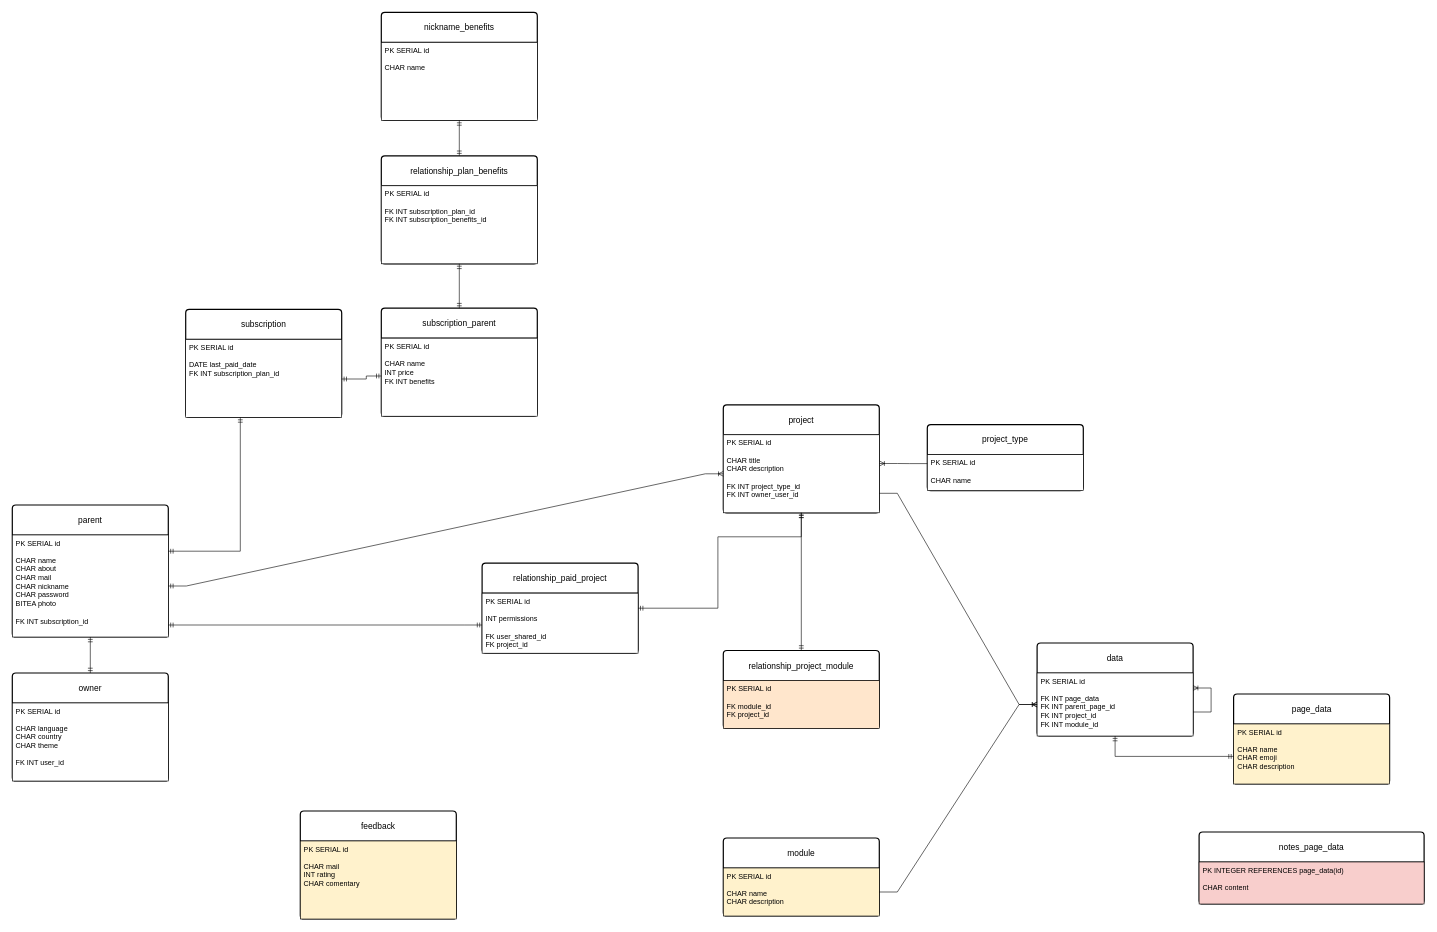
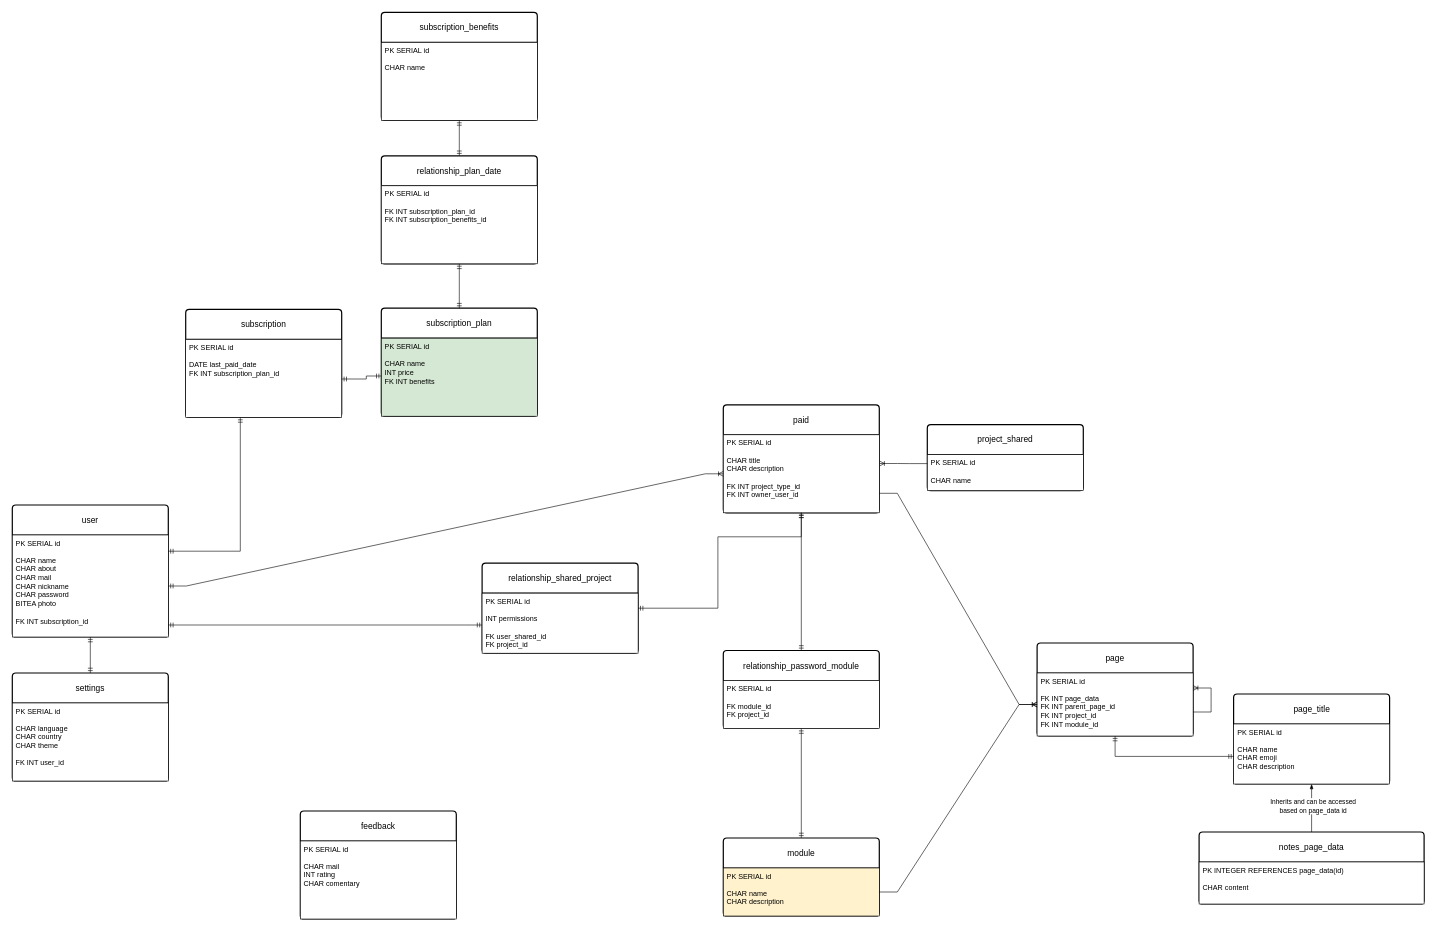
node "nickname_benefits": label "nickname_benefits" -> "subscription_benefits"
node "relationship_plan_benefits": label "relationship_plan_benefits" -> "relationship_plan_date"
node "subscription_parent": label "subscription_parent" -> "subscription_plan"
node "PK SERIAL id CHAR name INT price FK INT benefits": fillcolor #ffffff -> #d5e8d4
node "project": label "project" -> "paid"
node "project_type": label "project_type" -> "project_shared"
node "parent": label "parent" -> "user"
node "relationship_paid_project": label "relationship_paid_project" -> "relationship_shared_project"
node "data": label "data" -> "page"
node "relationship_project_module": label "relationship_project_module" -> "relationship_password_module"
node "owner": label "owner" -> "settings"
node "PK SERIAL id FK module_id FK project_id": fillcolor #ffe6cc -> #ffffff
node "page_data": label "page_data" -> "page_title"
node "PK SERIAL id CHAR name CHAR emoji CHAR description": fillcolor #fff2cc -> #ffffff
edge "PK SERIAL id FK module_id FK project_id" -- "module": added
edge "notes_page_data" -> "PK SERIAL id CHAR name CHAR emoji CHAR description": added, label "Inherits and can be accessed based on page_data id"
node "PK SERIAL id CHAR mail INT rating CHAR comentary": fillcolor #fff2cc -> #ffffff
node "PK INTEGER REFERENCES page_data(id) CHAR content": fillcolor #f8cecc -> #ffffff
